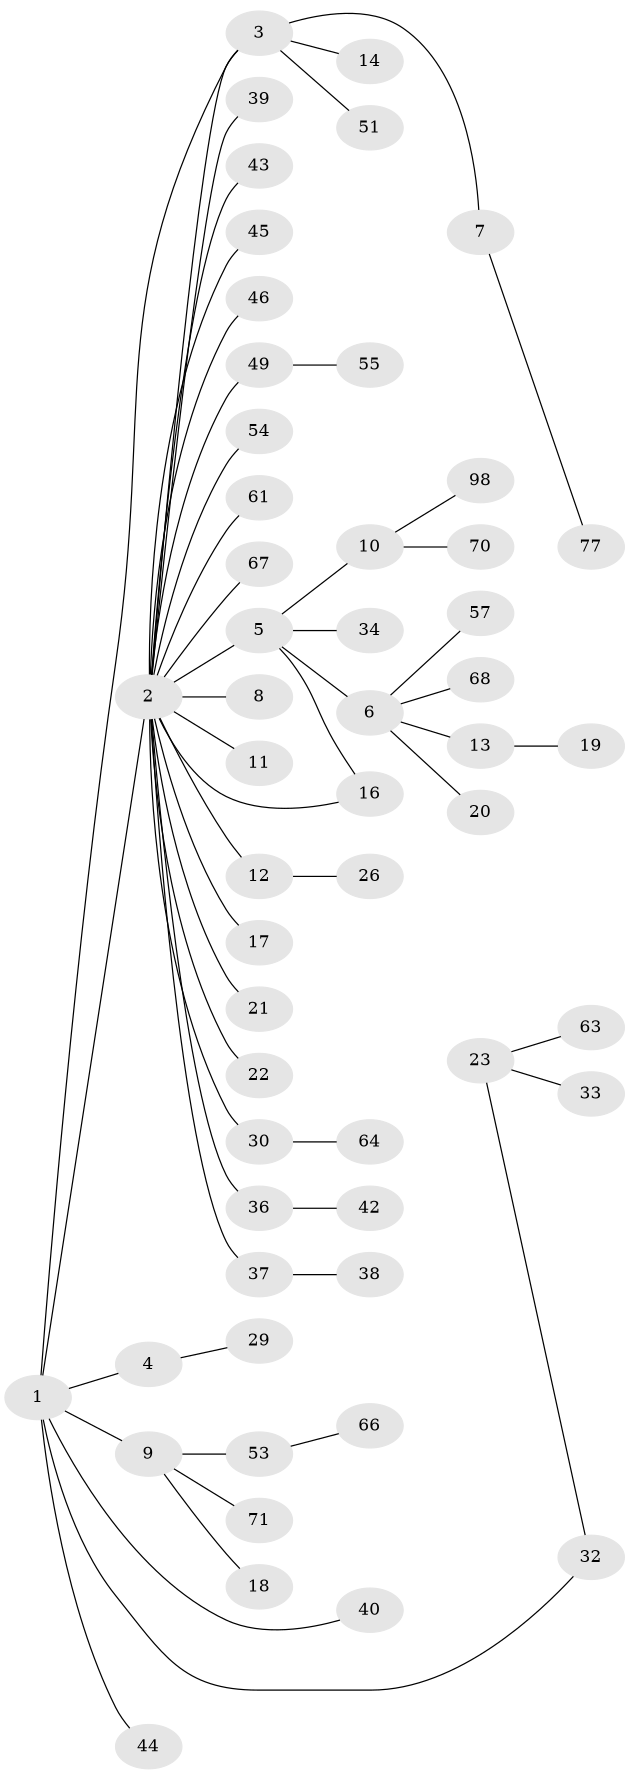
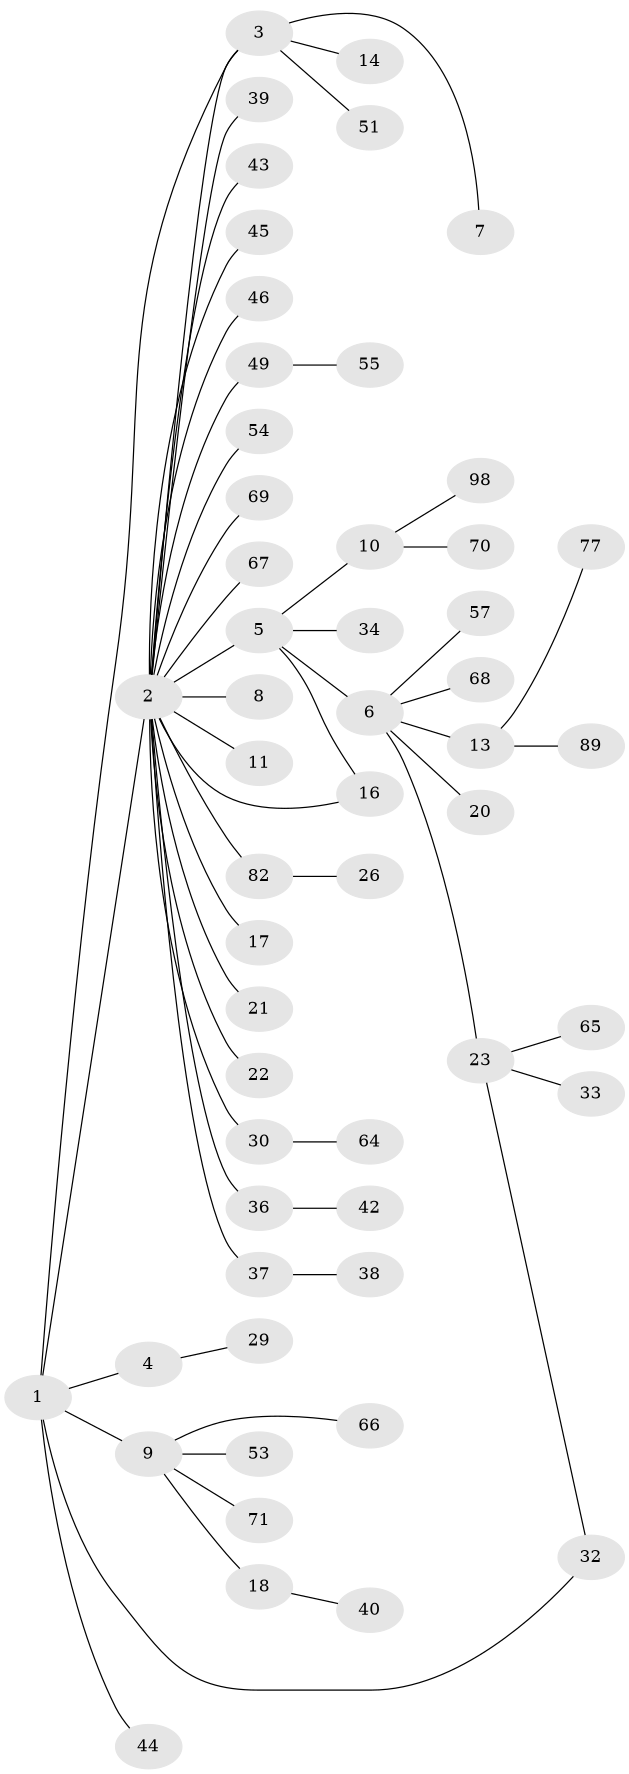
edge "7" -- "77": now "13" -- "77"
node "61": label "61" -> "69"
node "19": label "19" -> "89"
node "12": label "12" -> "82"
edge "6" -- "23": added
node "63": label "63" -> "65"
edge "66" -- "53": now "66" -- "9"
edge "1" -- "40": now "18" -- "40"
